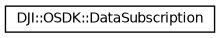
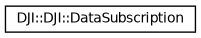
node "DJI::OSDK::DataSubscription": label "DJI::OSDK::DataSubscription" -> "DJI::DJI::DataSubscription"
